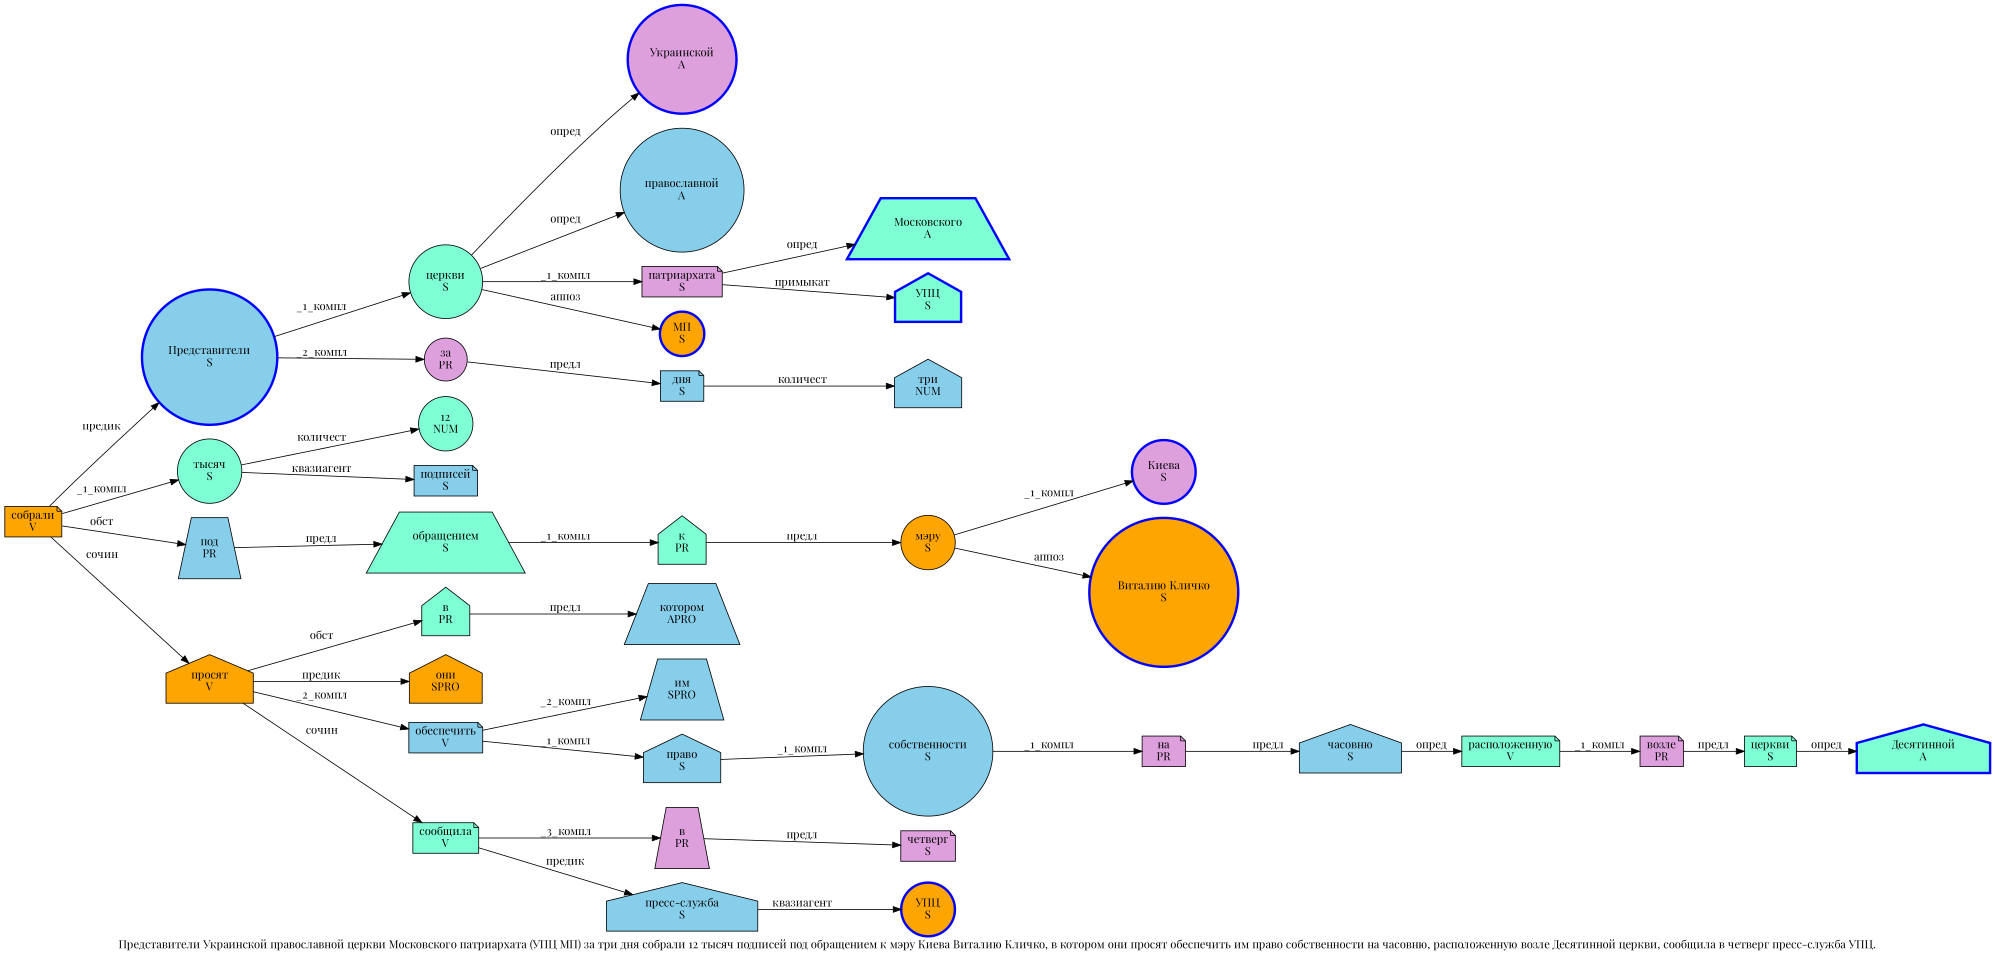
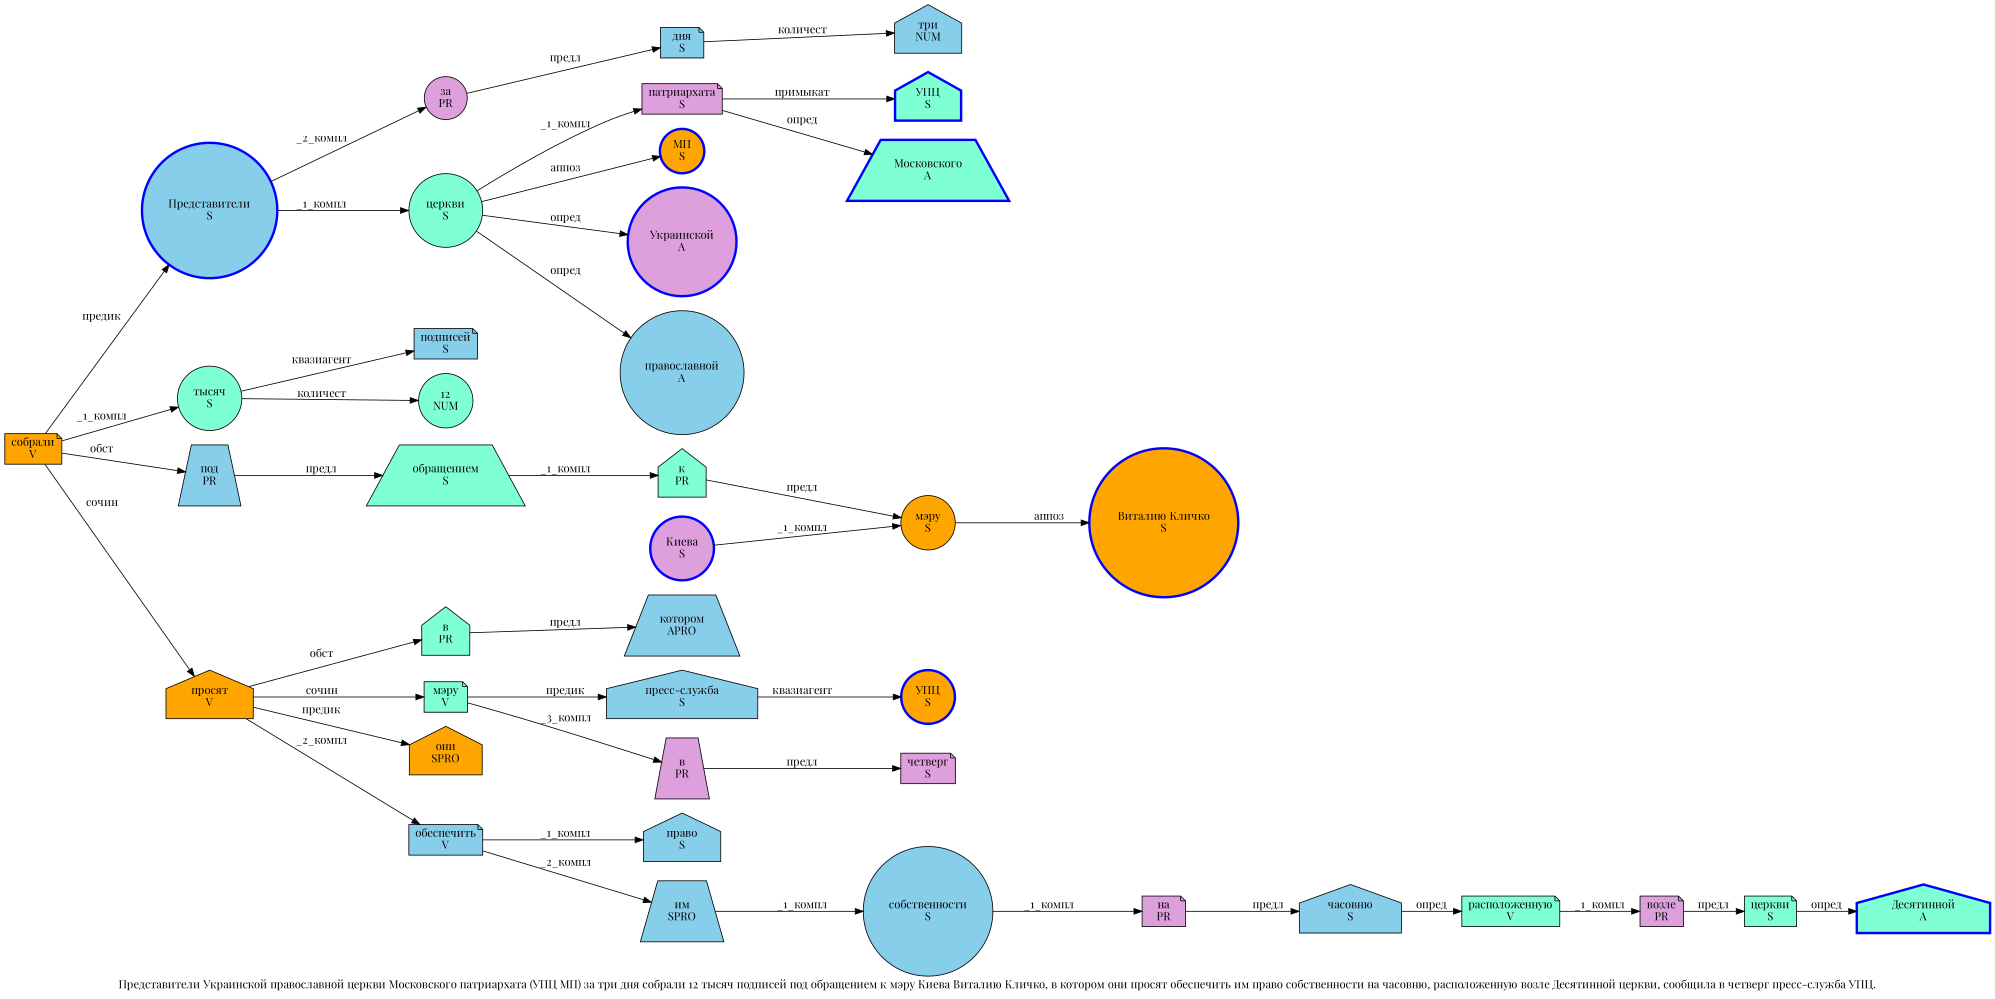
edge "мэру S" -> "Киева S": reversed
edge "право S" -> "собственности S": now "им SPRO" -> "собственности S"
node "сообщила V": label "сообщила V" -> "мэру V"
